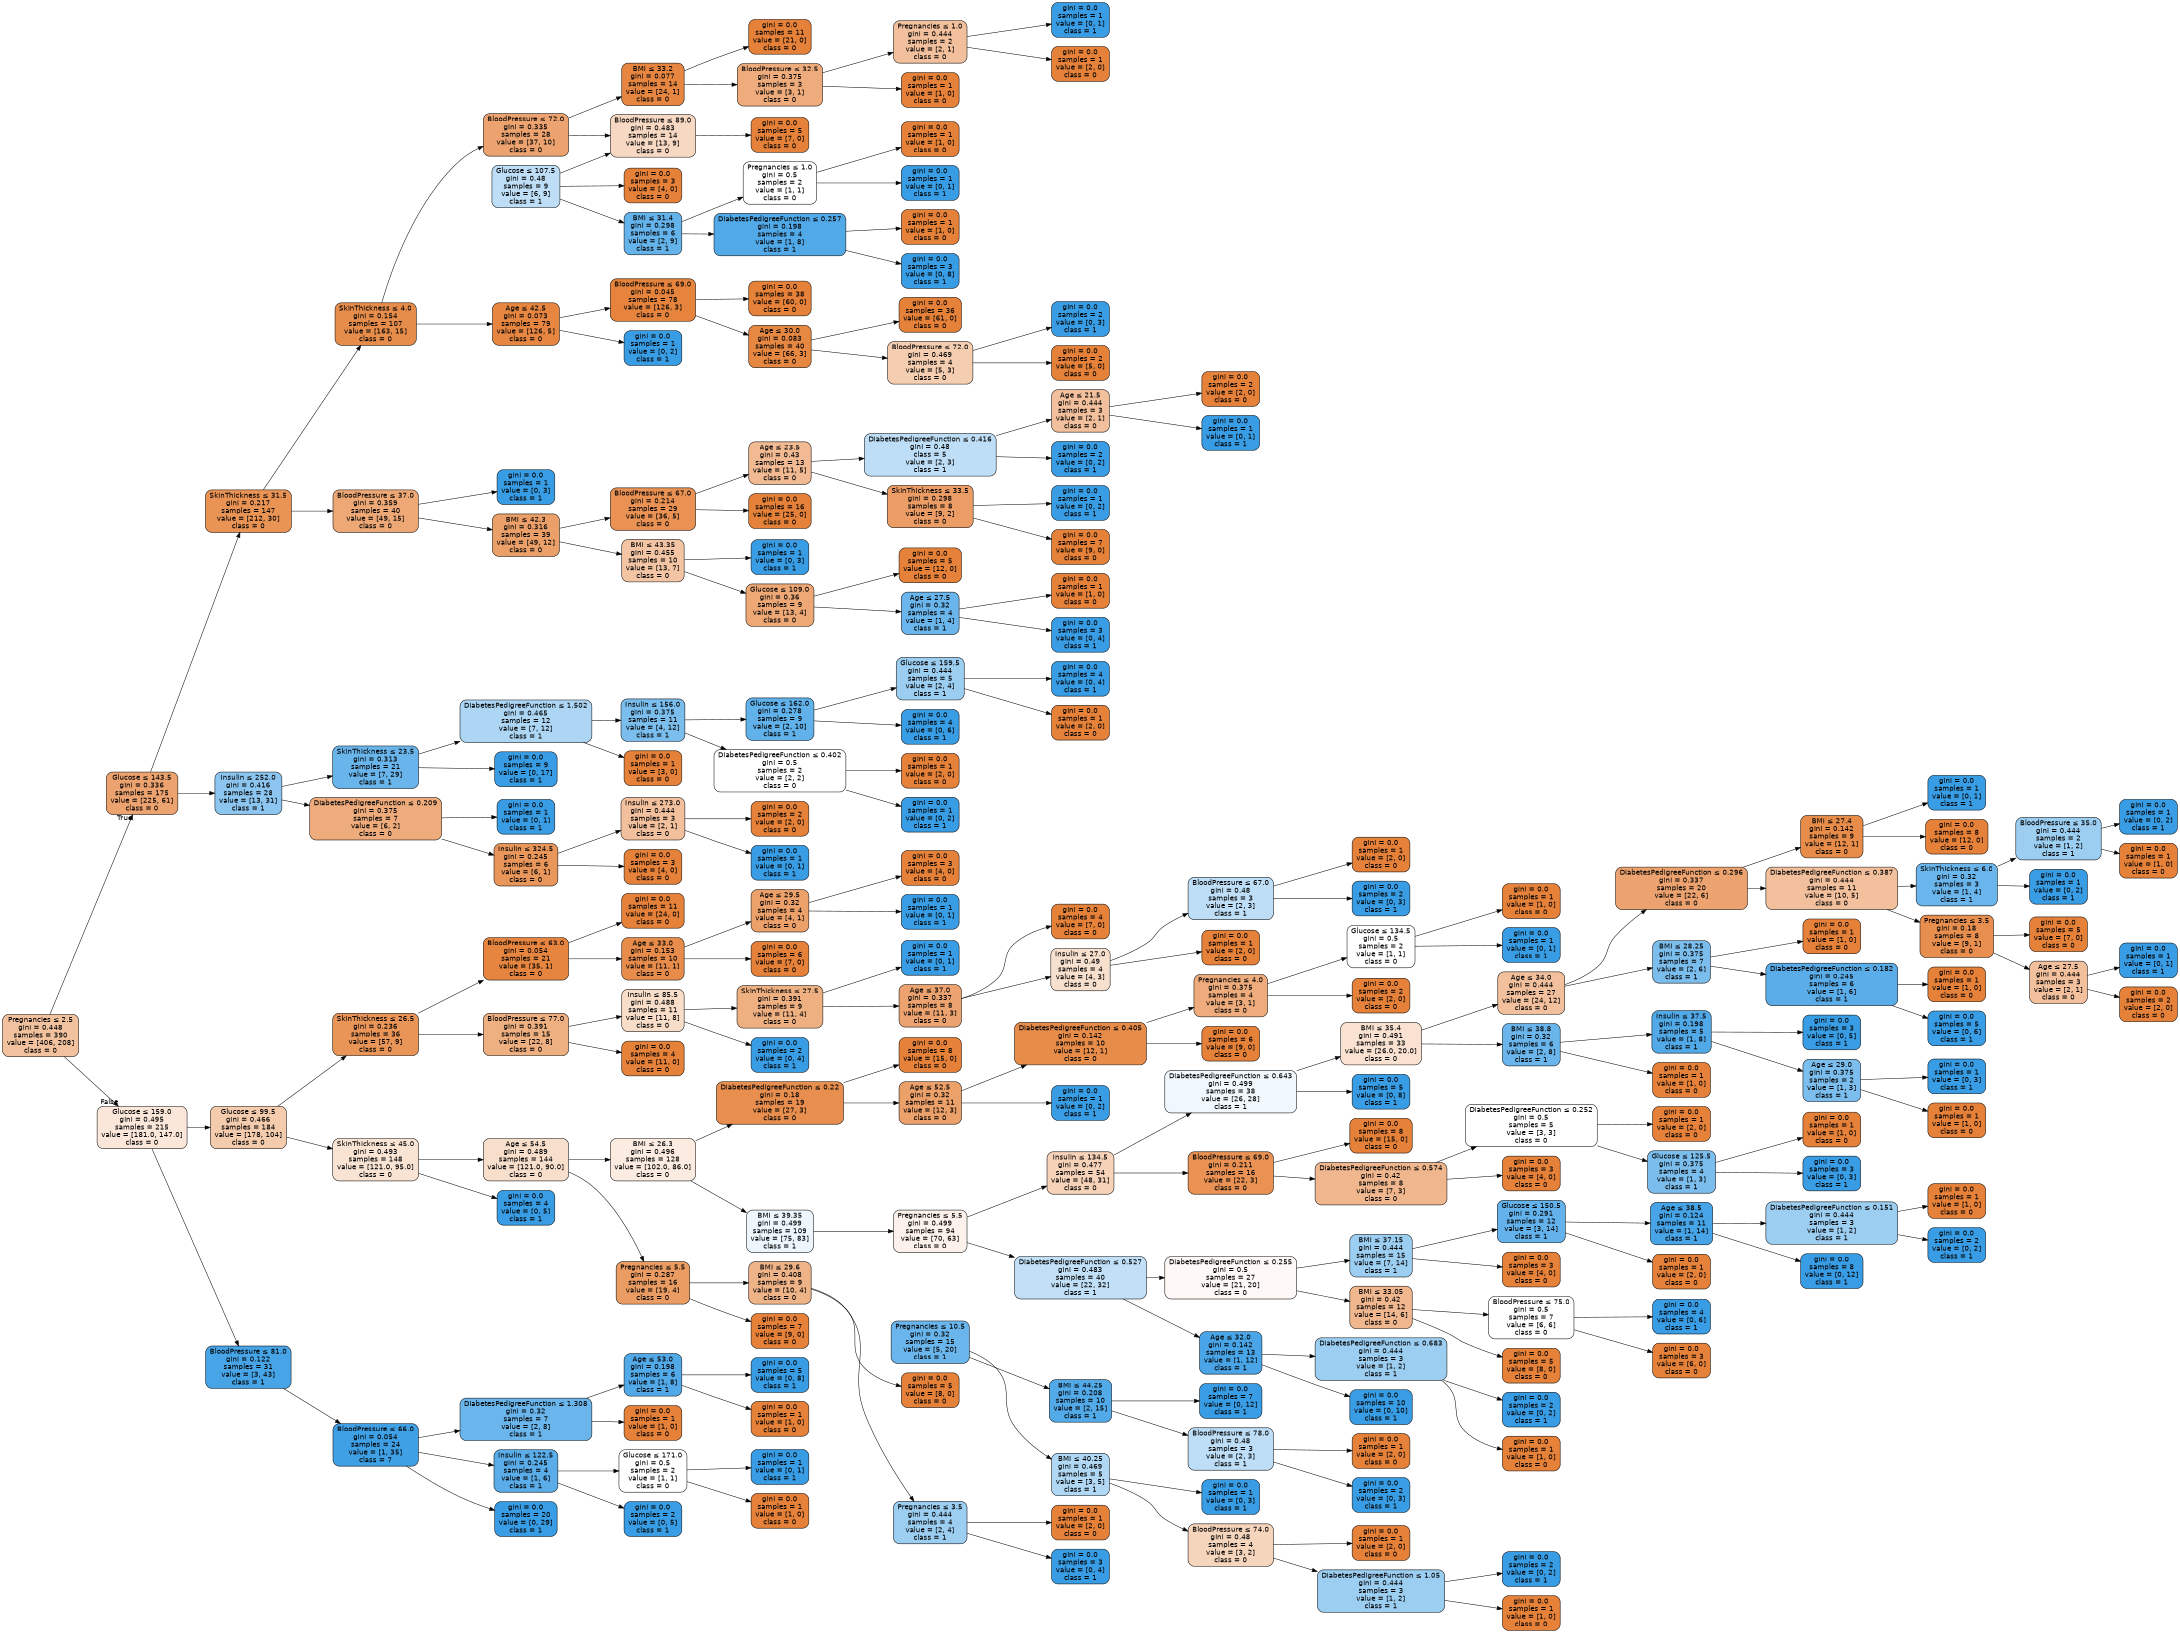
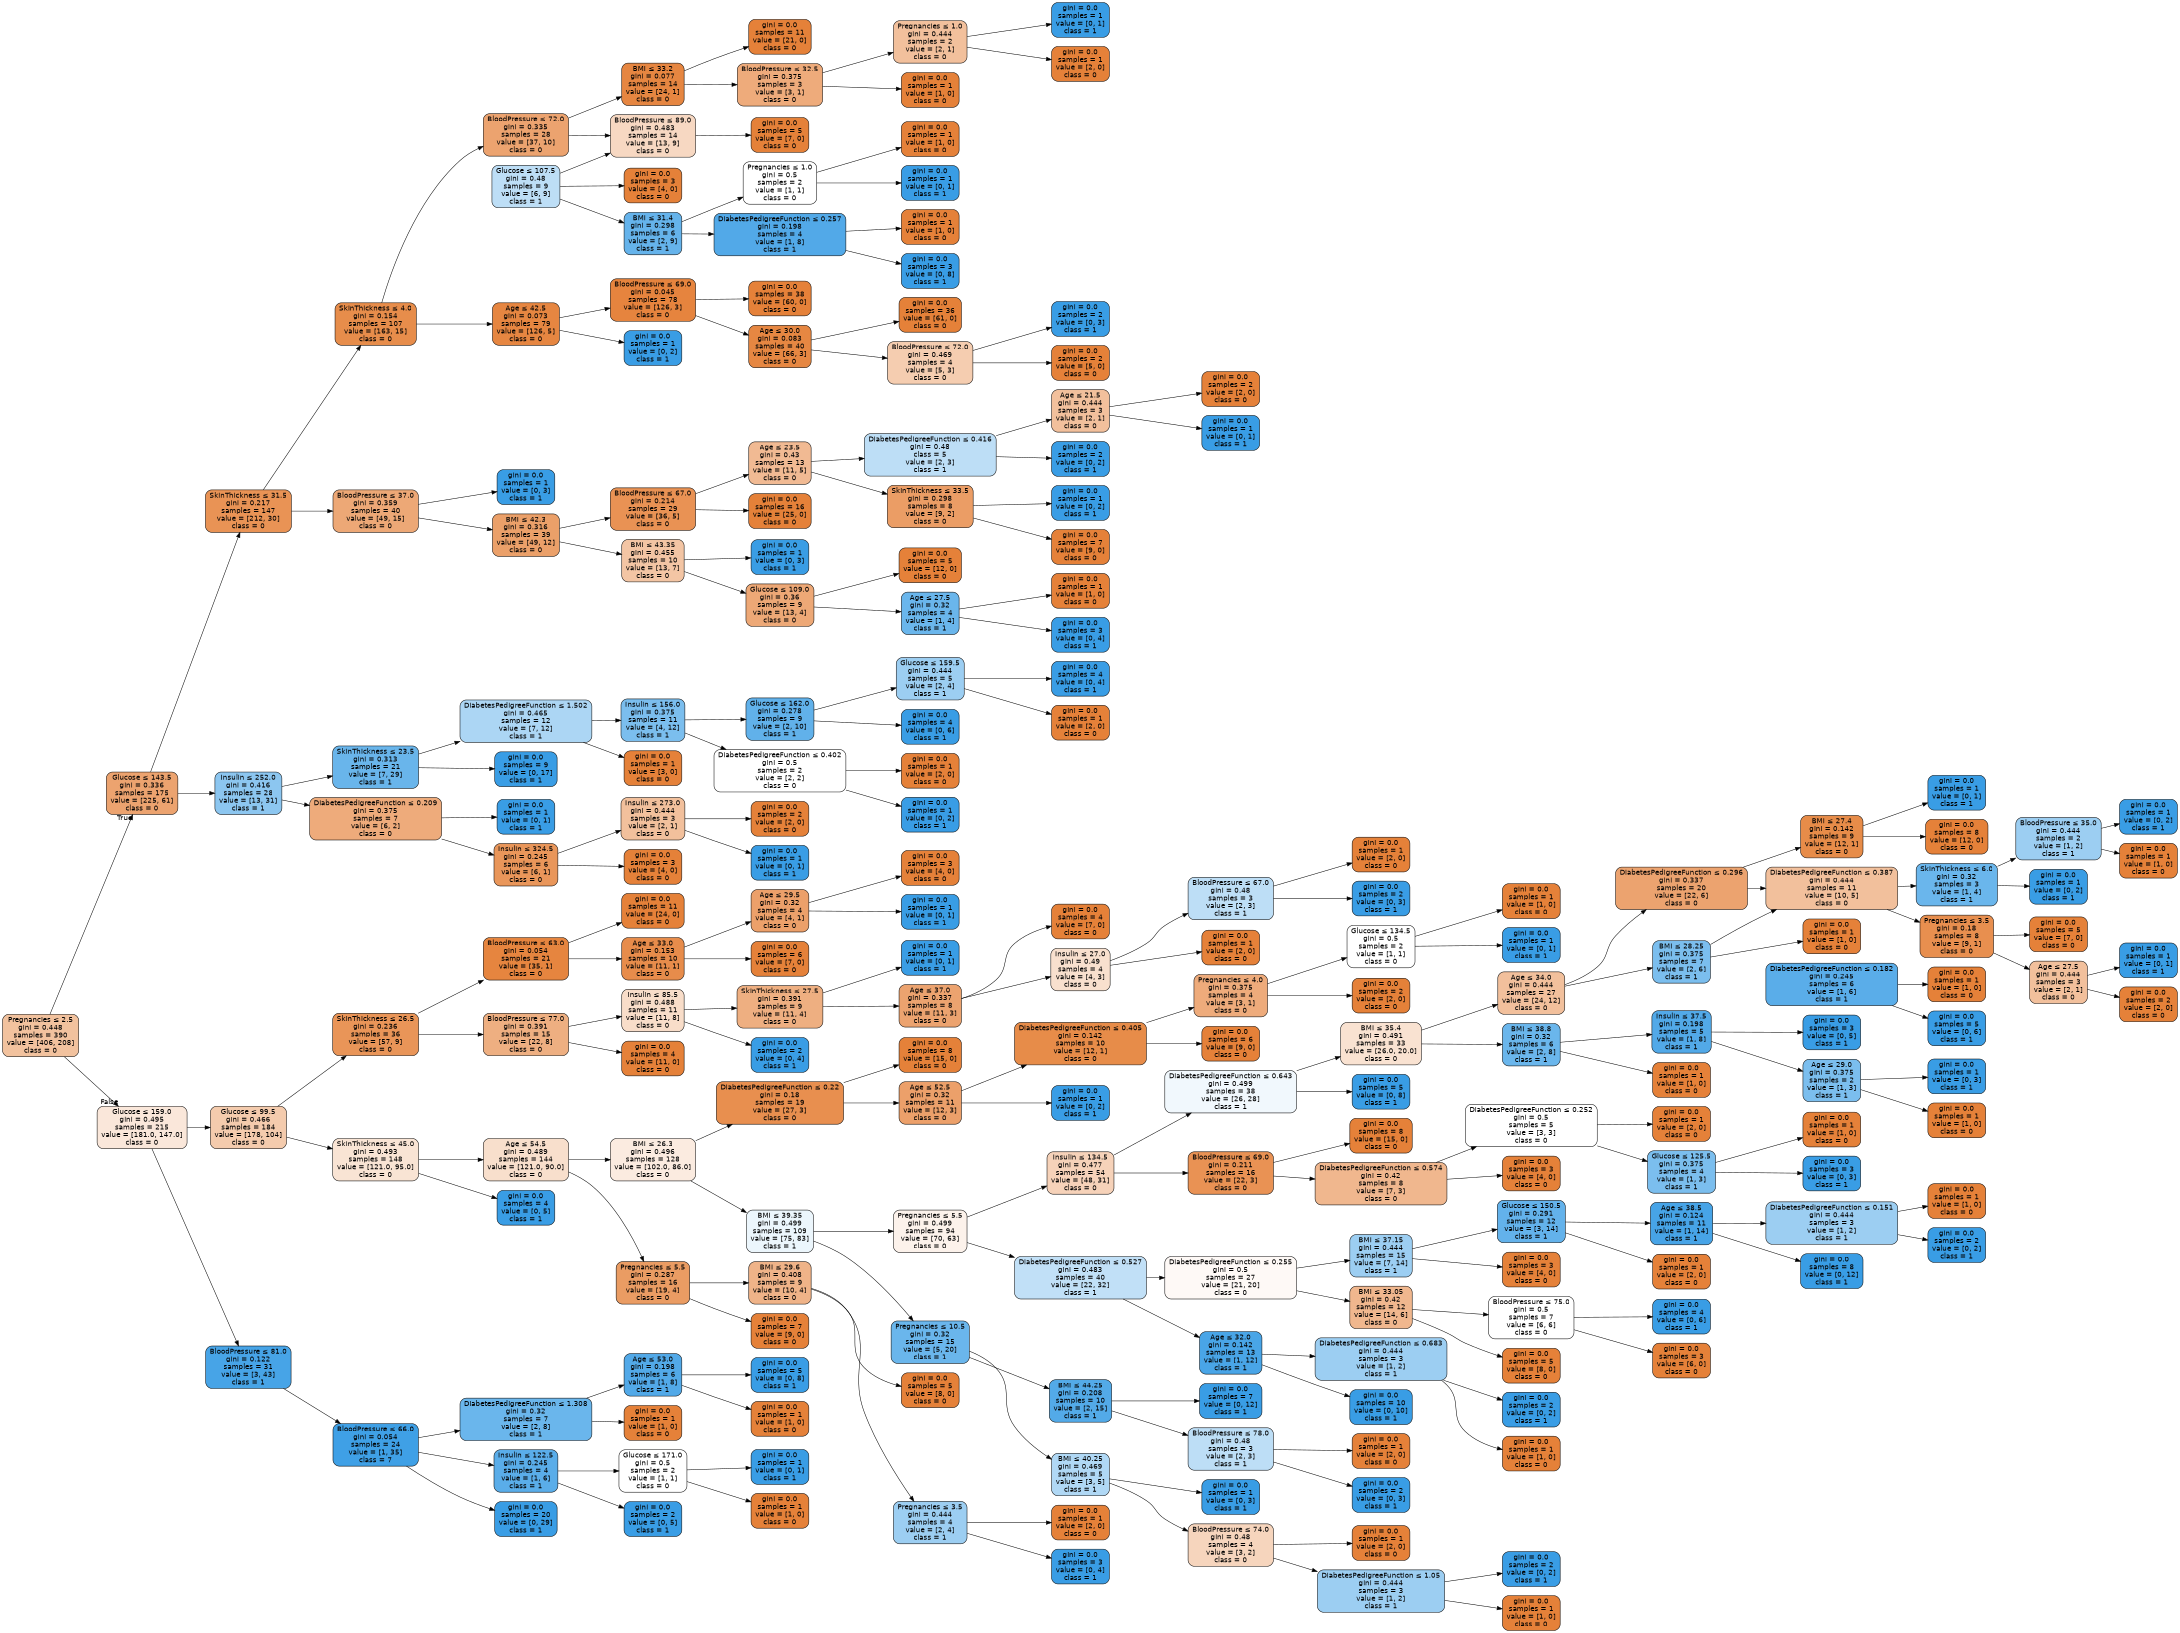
edge "BMI ≤ 28.25" -> "DiabetesPedigreeFunction ≤ 0.182": now "BMI ≤ 28.25" -> "DiabetesPedigreeFunction ≤ 0.387"
edge "BMI ≤ 39.35" -> "Pregnancies ≤ 10.5": added
